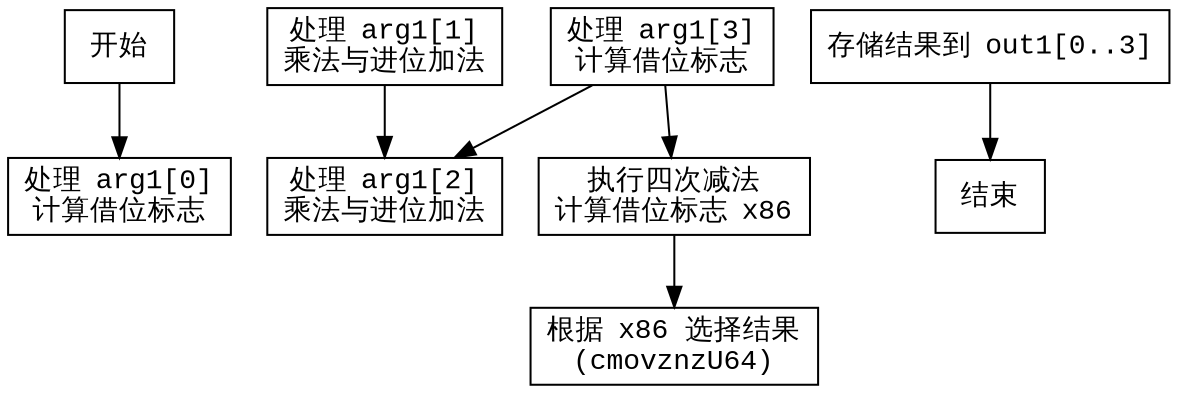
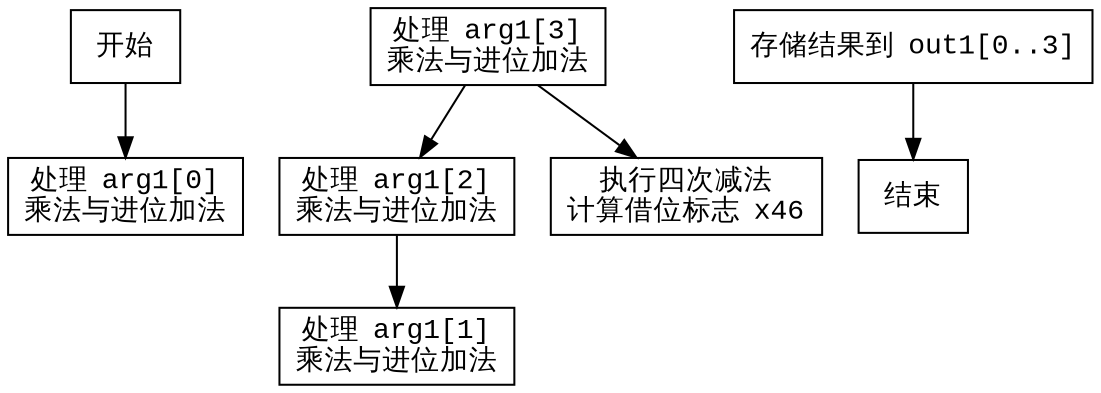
node "处理 arg1[3] 计算借位标志": label "处理 arg1[3] 计算借位标志" -> "处理 arg1[3] 乘法与进位加法"
edge "处理 arg1[1] 乘法与进位加法" -> "处理 arg1[2] 乘法与进位加法": reversed
node "处理 arg1[0] 计算借位标志": label "处理 arg1[0] 计算借位标志" -> "处理 arg1[0] 乘法与进位加法"
node "执行四次减法 计算借位标志 x86": label "执行四次减法 计算借位标志 x86" -> "执行四次减法 计算借位标志 x46"
node "根据 x86 选择结果 (cmovznzU64)": removed
